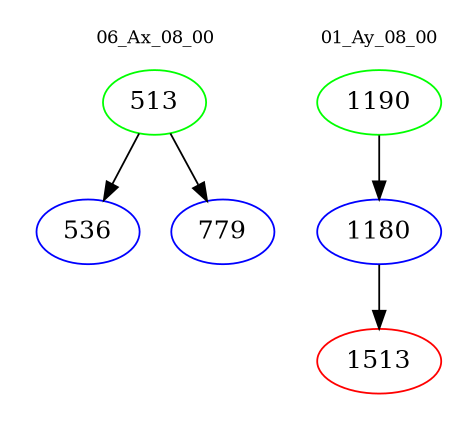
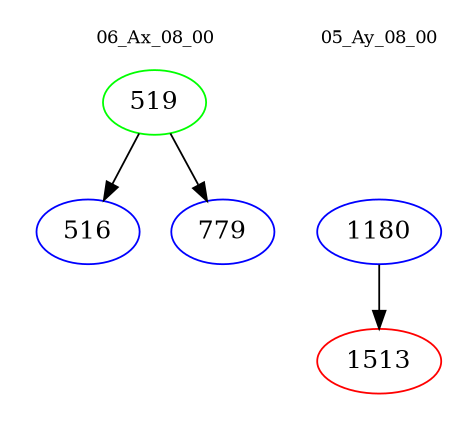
cluster "01_Ay_08_00": label "01_Ay_08_00" -> "05_Ay_08_00"
node "513": label "513" -> "519"
node "1190": removed
node "536": label "536" -> "516"
